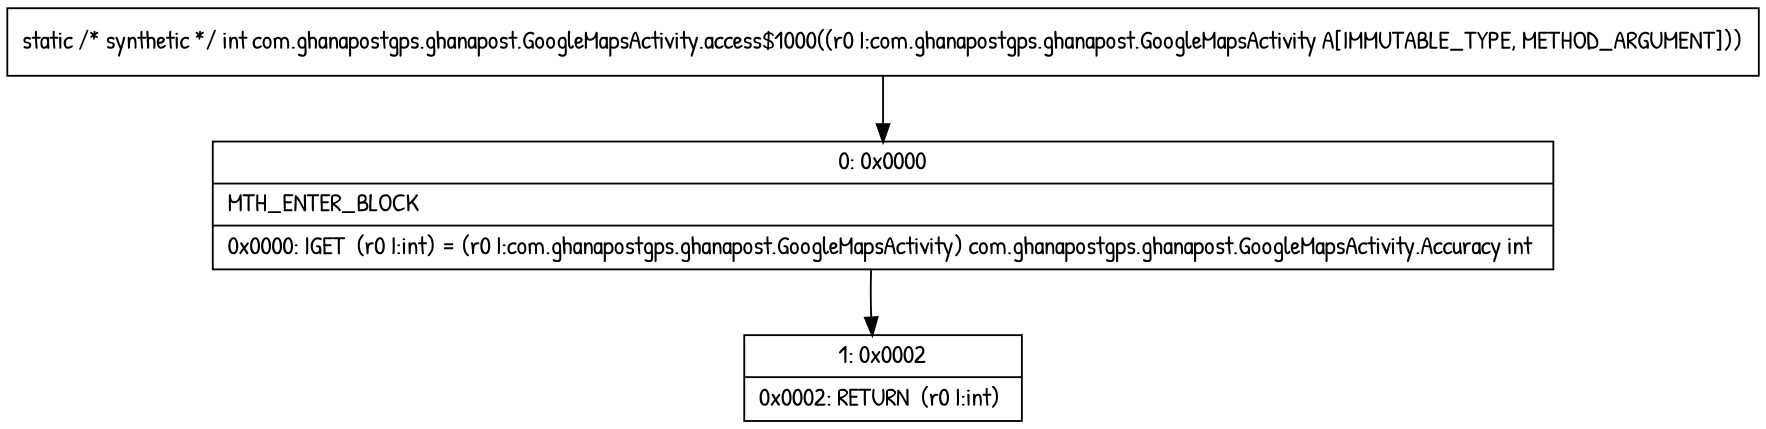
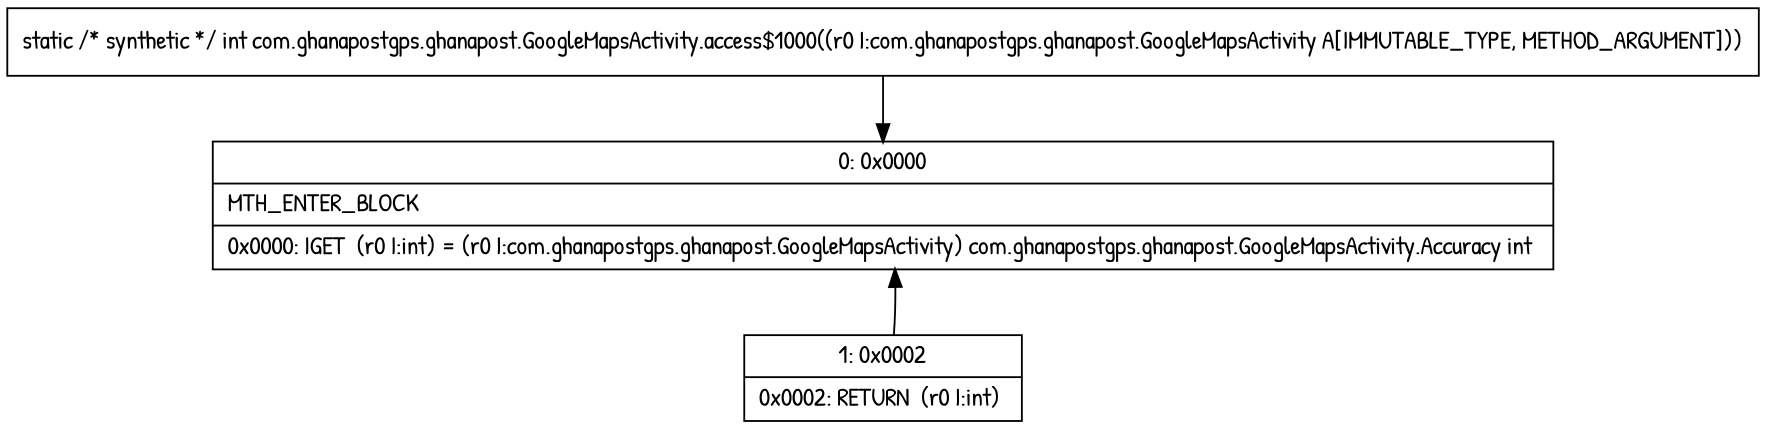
edge "0: 0x0000" -> "1: 0x0002": reversed
